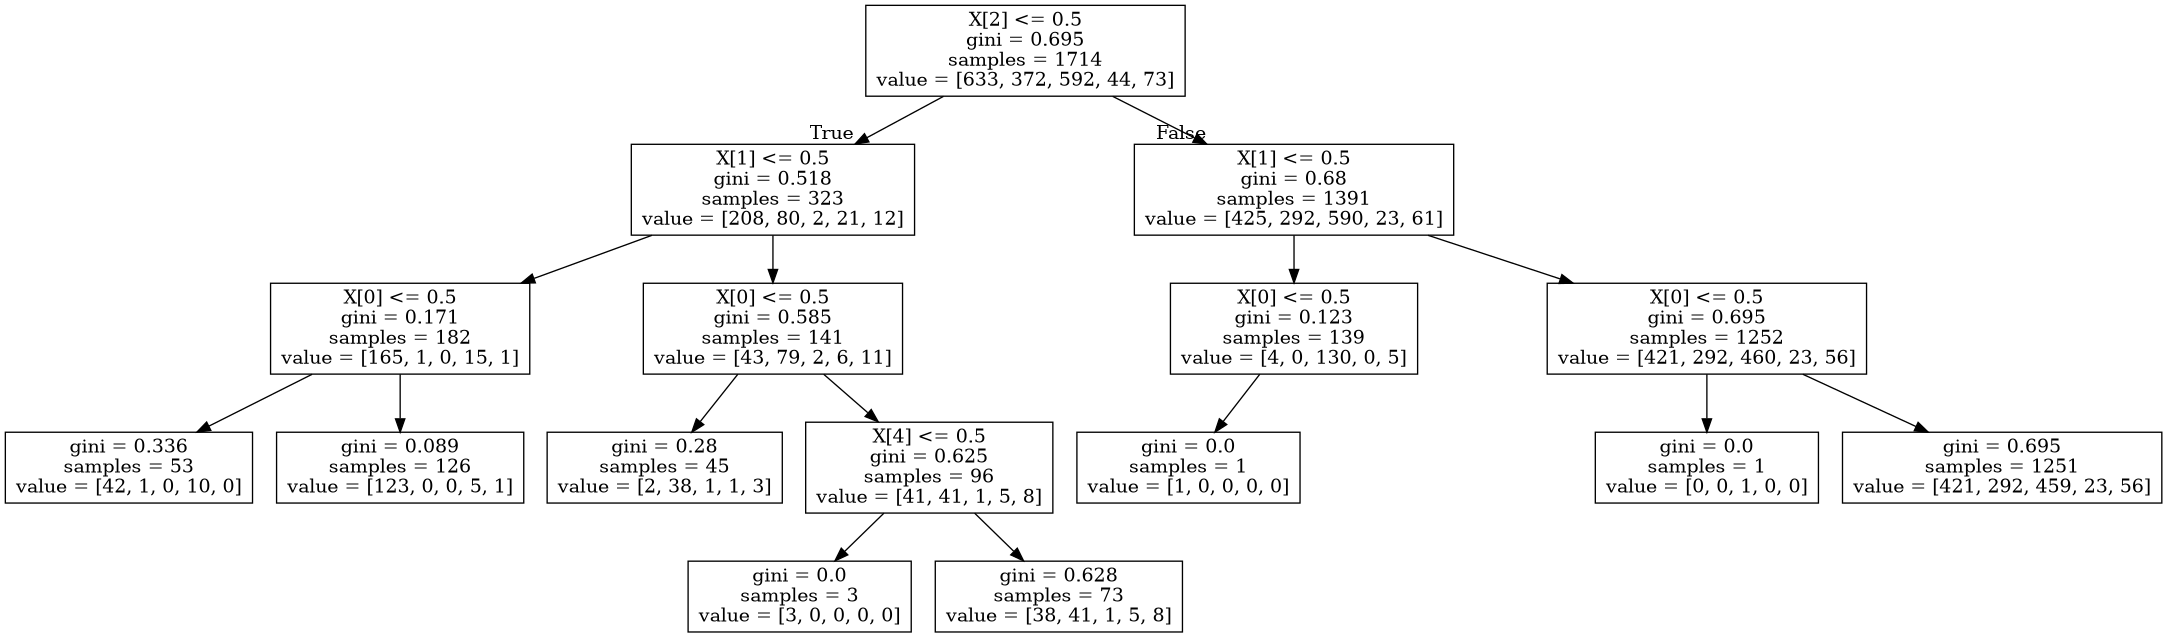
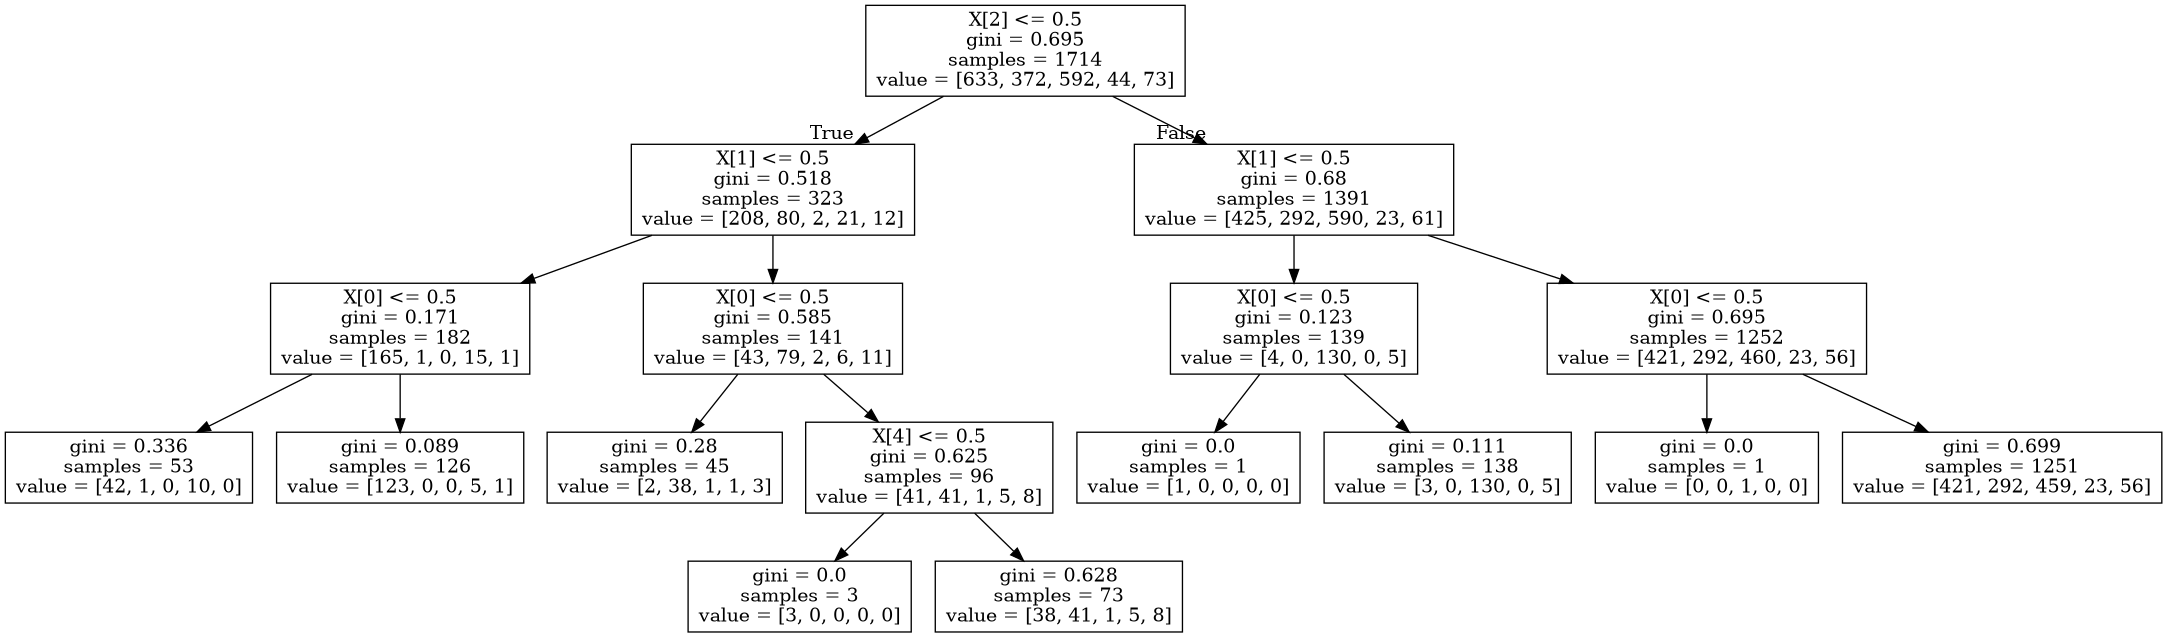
node "gini = 0.111 samples = 138 value = [3, 0, 130, 0, 5]": added
node "gini = 0.695 samples = 1251 value = [421, 292, 459, 23, 56]": label "gini = 0.695 samples = 1251 value = [421, 292, 459, 23, 56]" -> "gini = 0.699 samples = 1251 value = [421, 292, 459, 23, 56]"
